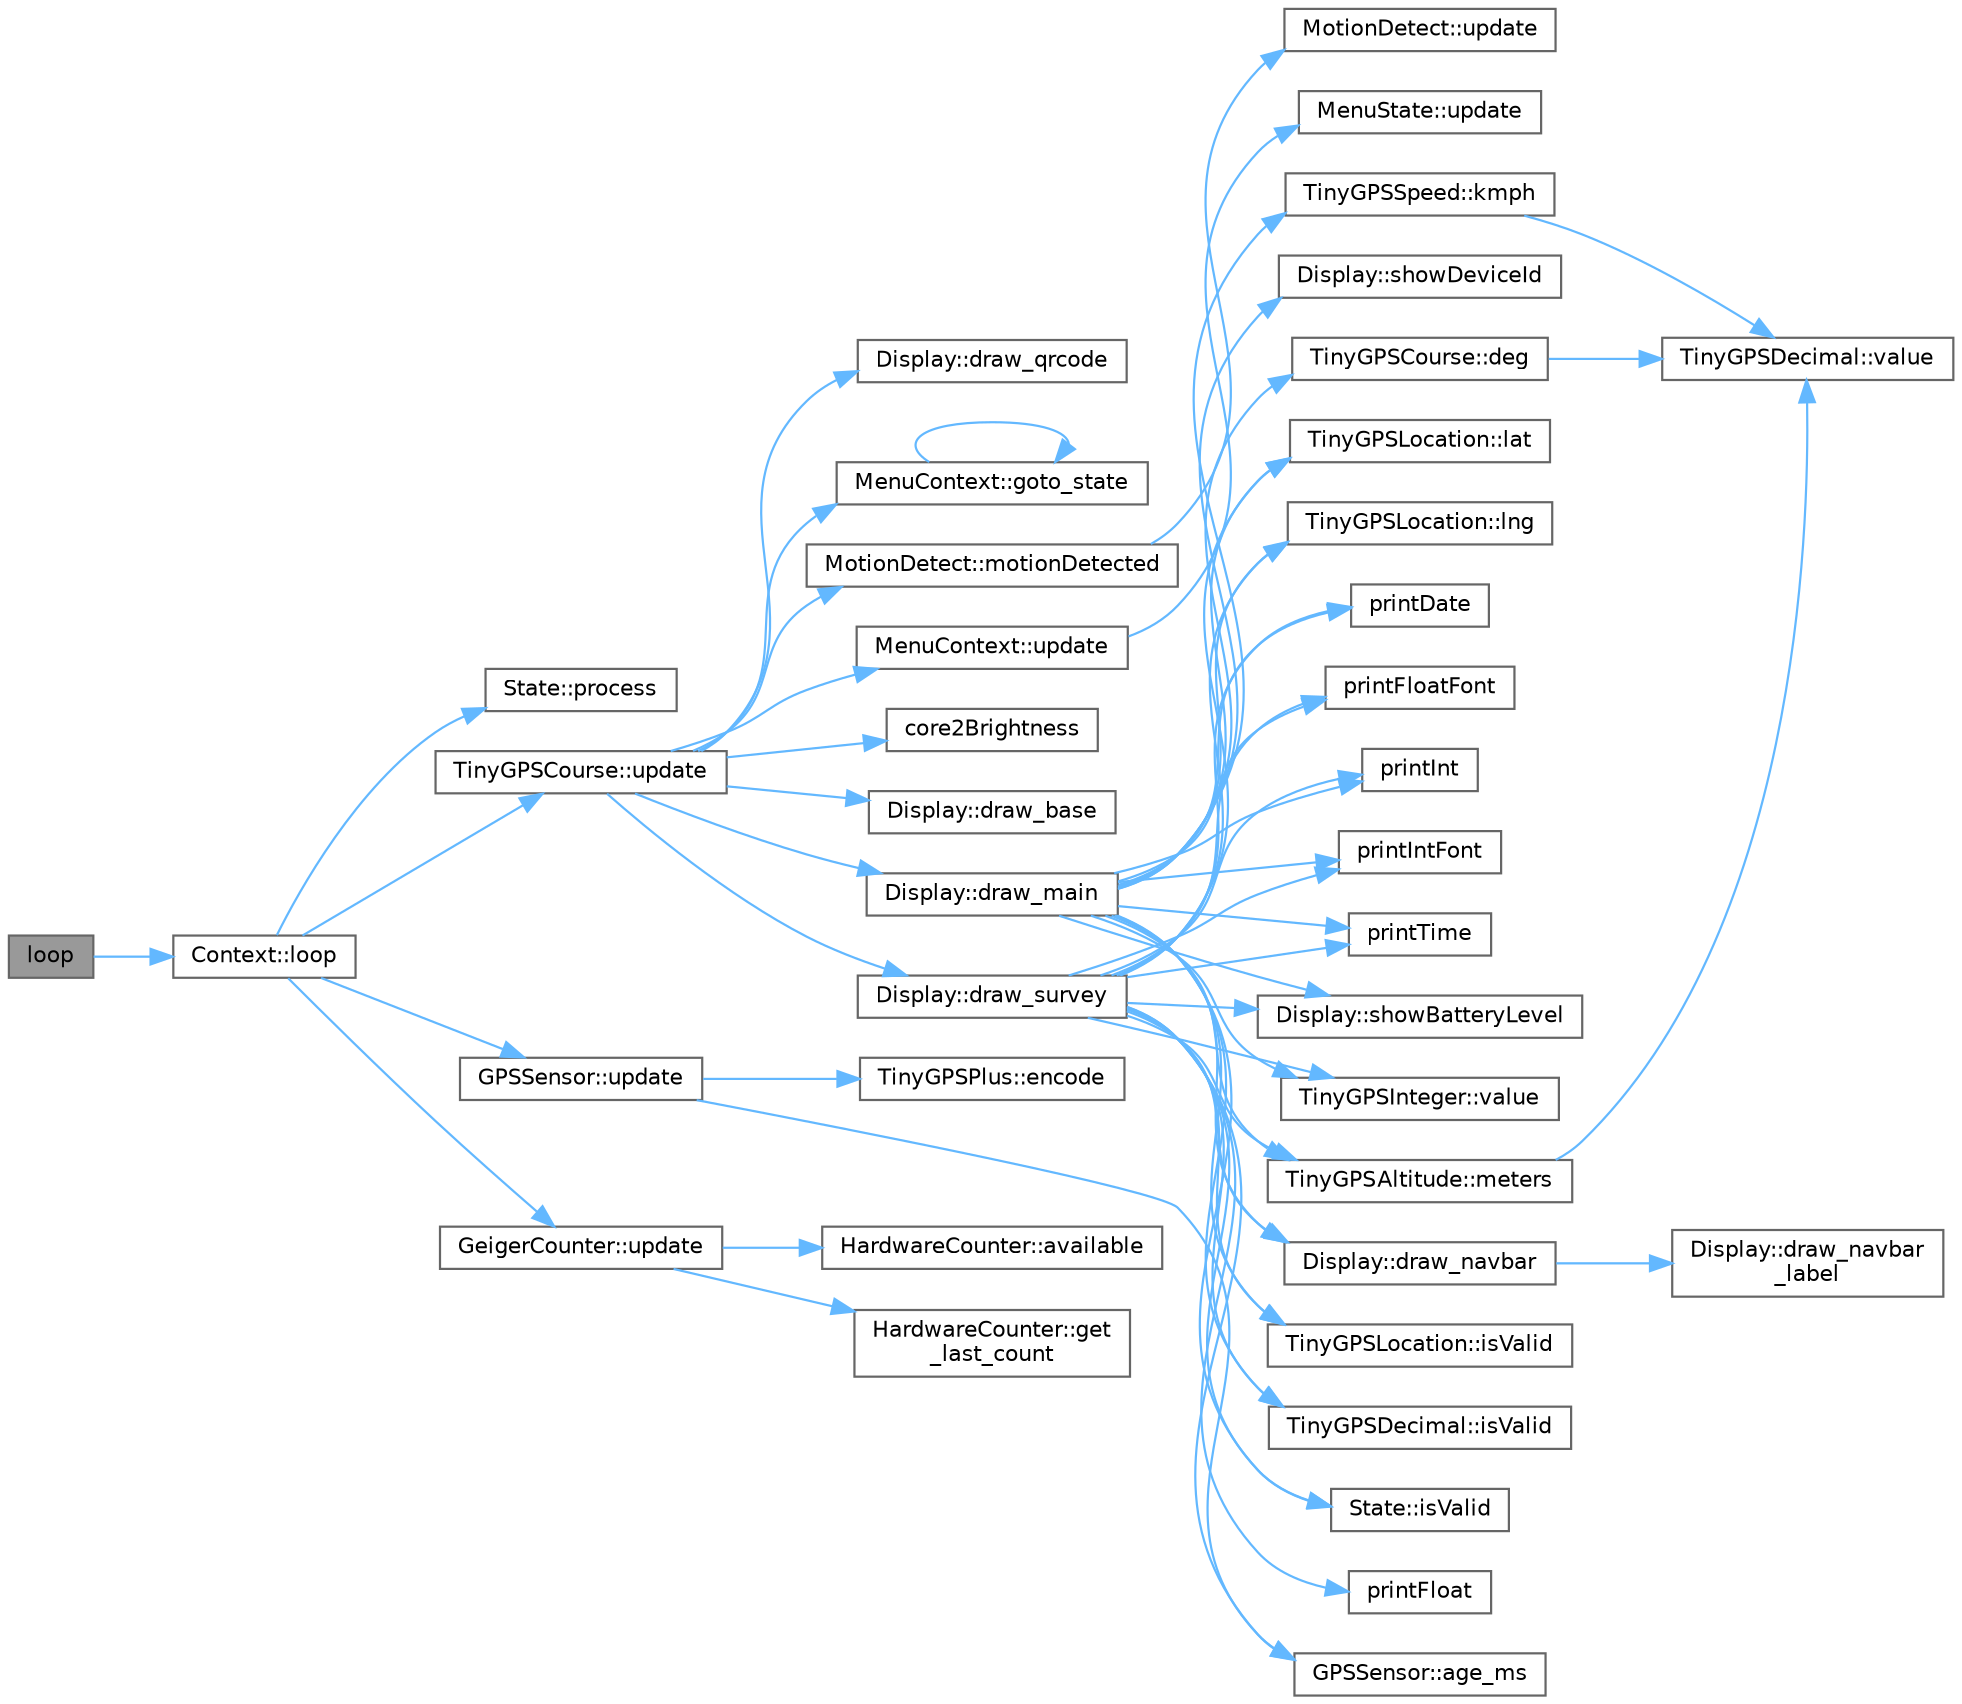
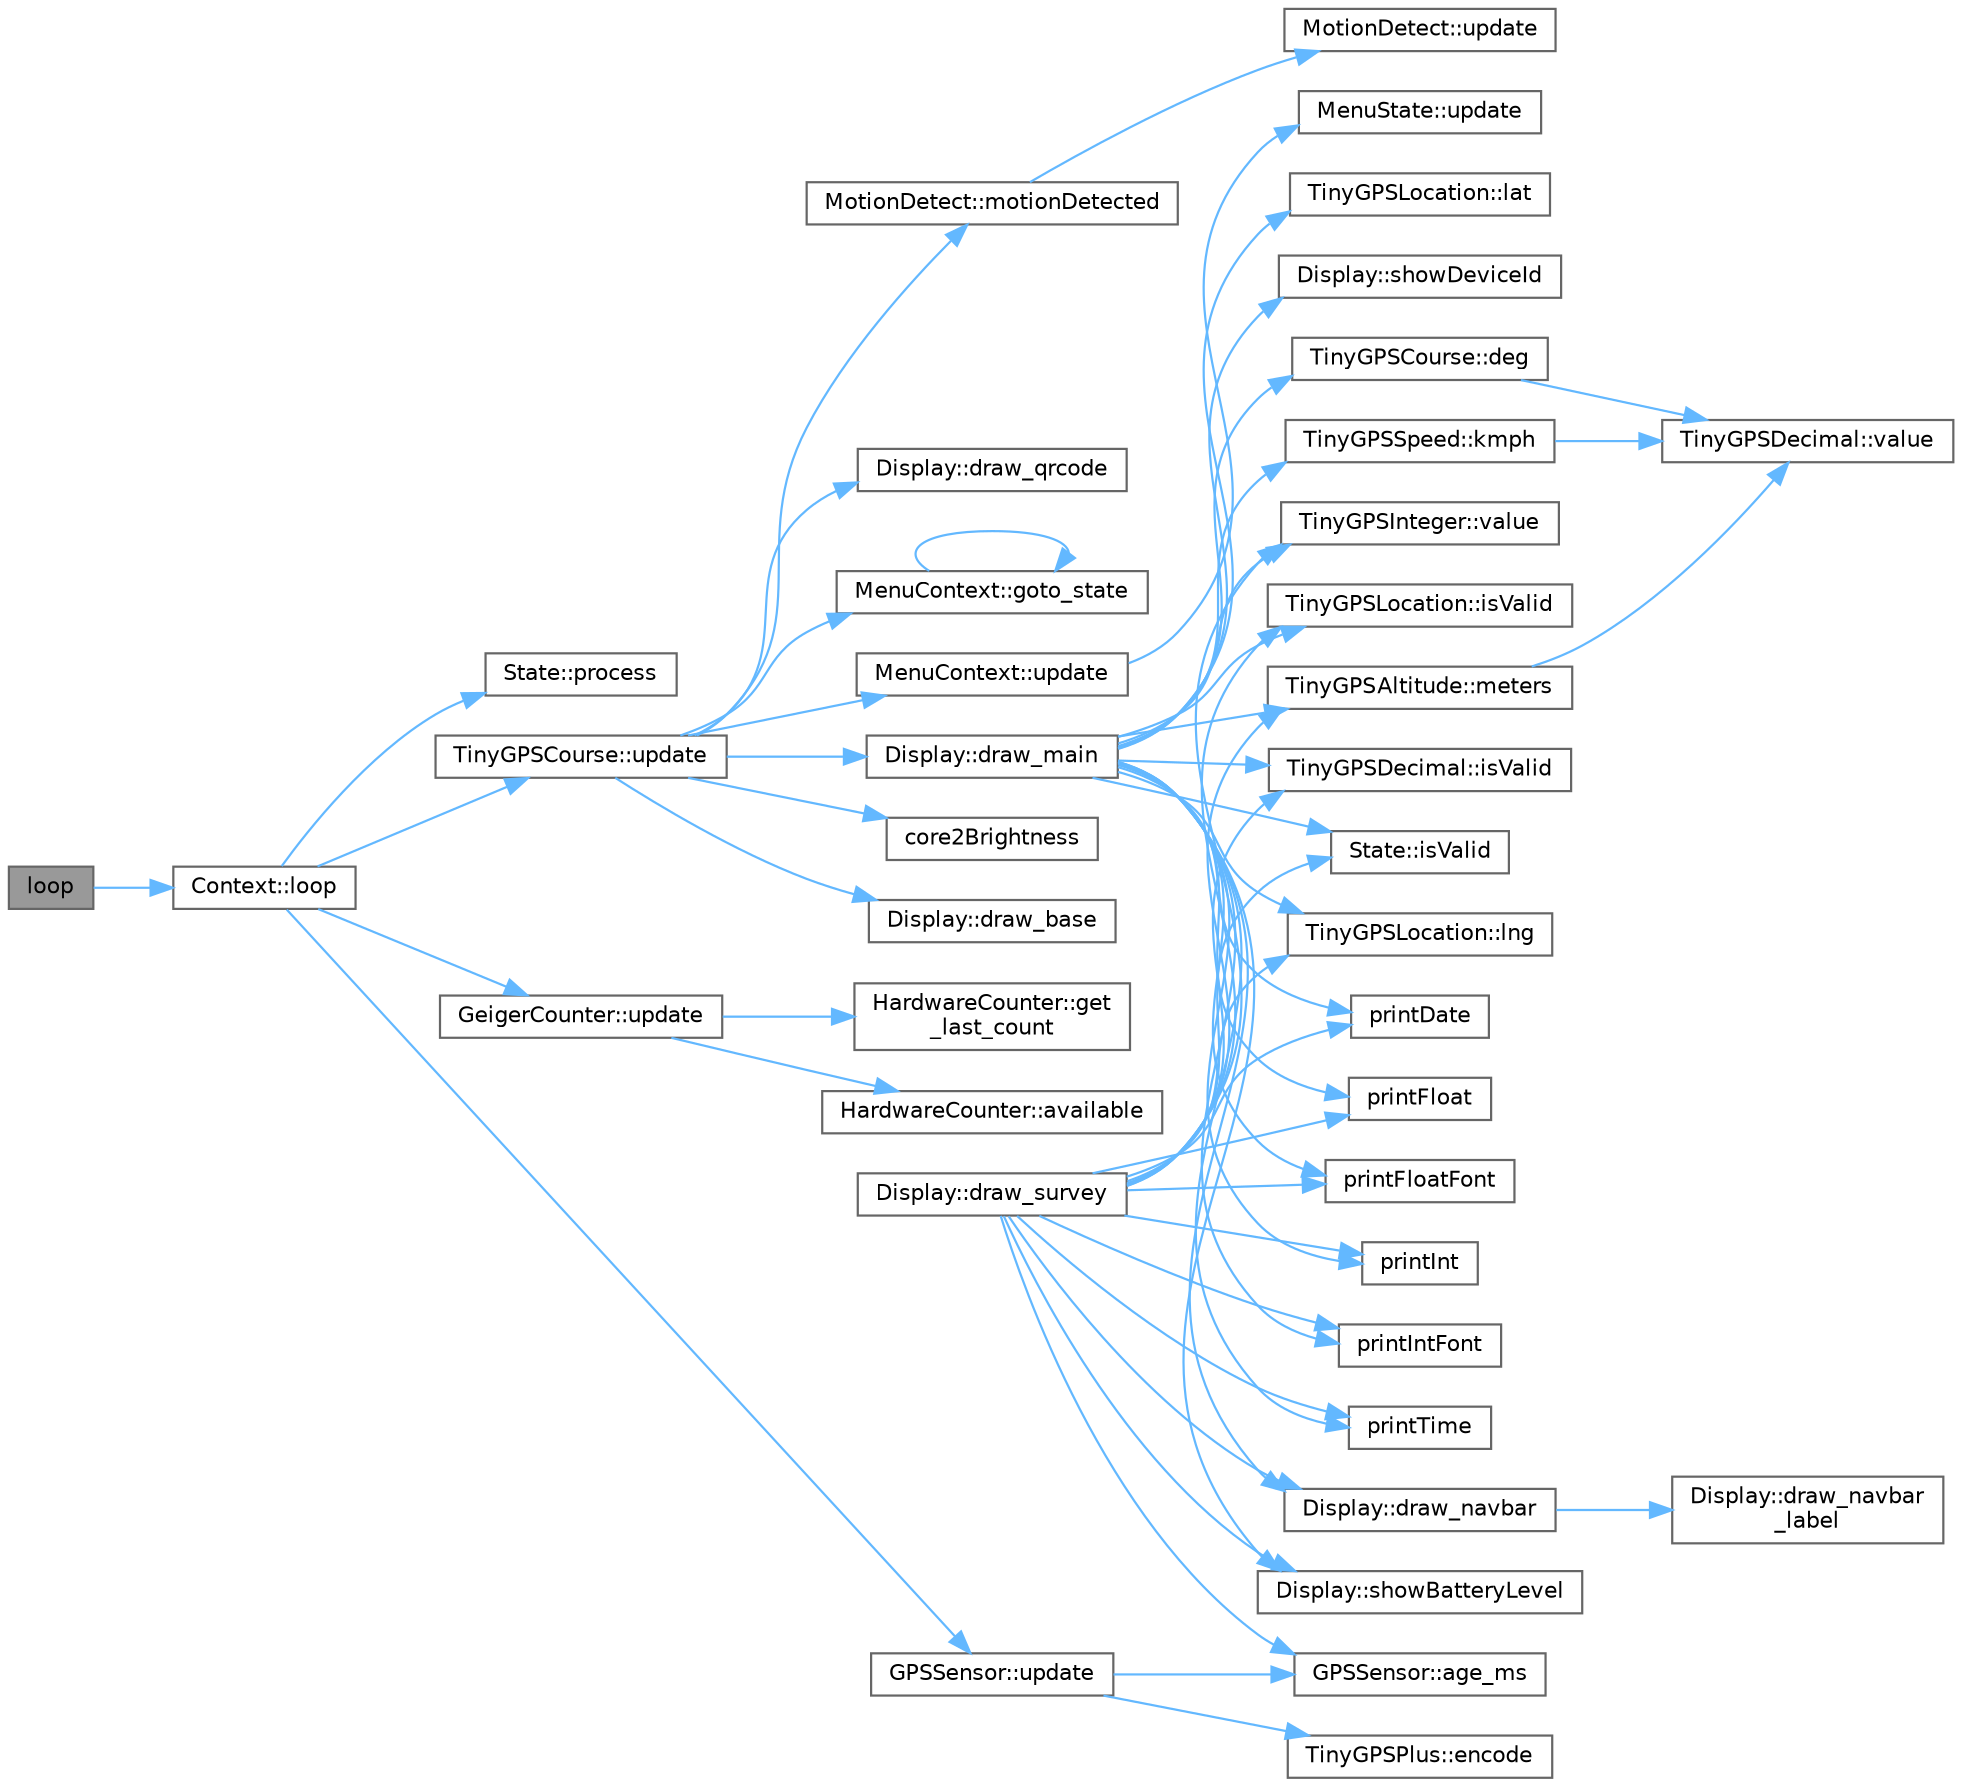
edge "Display::draw_survey" -> "TinyGPSLocation::lat": removed
edge "TinyGPSCourse::update" -> "Display::draw_survey": removed
edge "Display::draw_main" -> "printFloat": added
